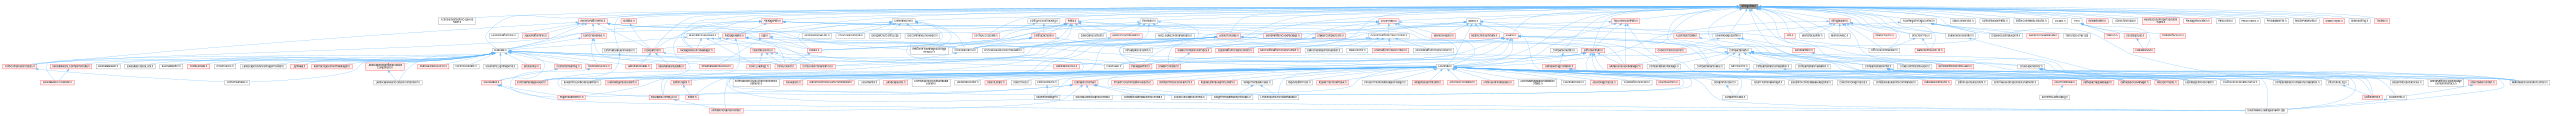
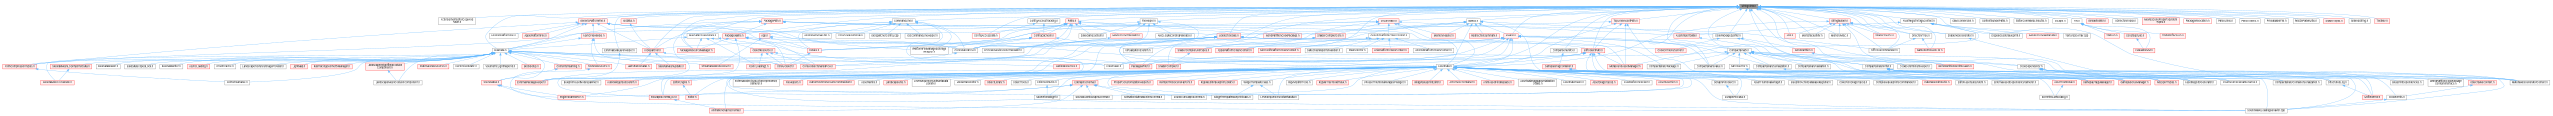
node "FontBulkData.h": label "FontBulkData.h" -> "AsyncLoading.h"
edge "BlueprintAssetNodeSpawner.h" -> "UObjectGlobals.h": removed
edge "SDeleteAssetsDialog.h" -> "AssetData.h": added
